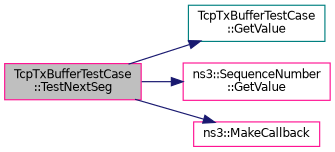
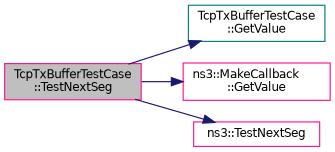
node "ns3::SequenceNumber ::GetValue": label "ns3::SequenceNumber ::GetValue" -> "ns3::MakeCallback ::GetValue"
node "ns3::MakeCallback": label "ns3::MakeCallback" -> "ns3::TestNextSeg"
